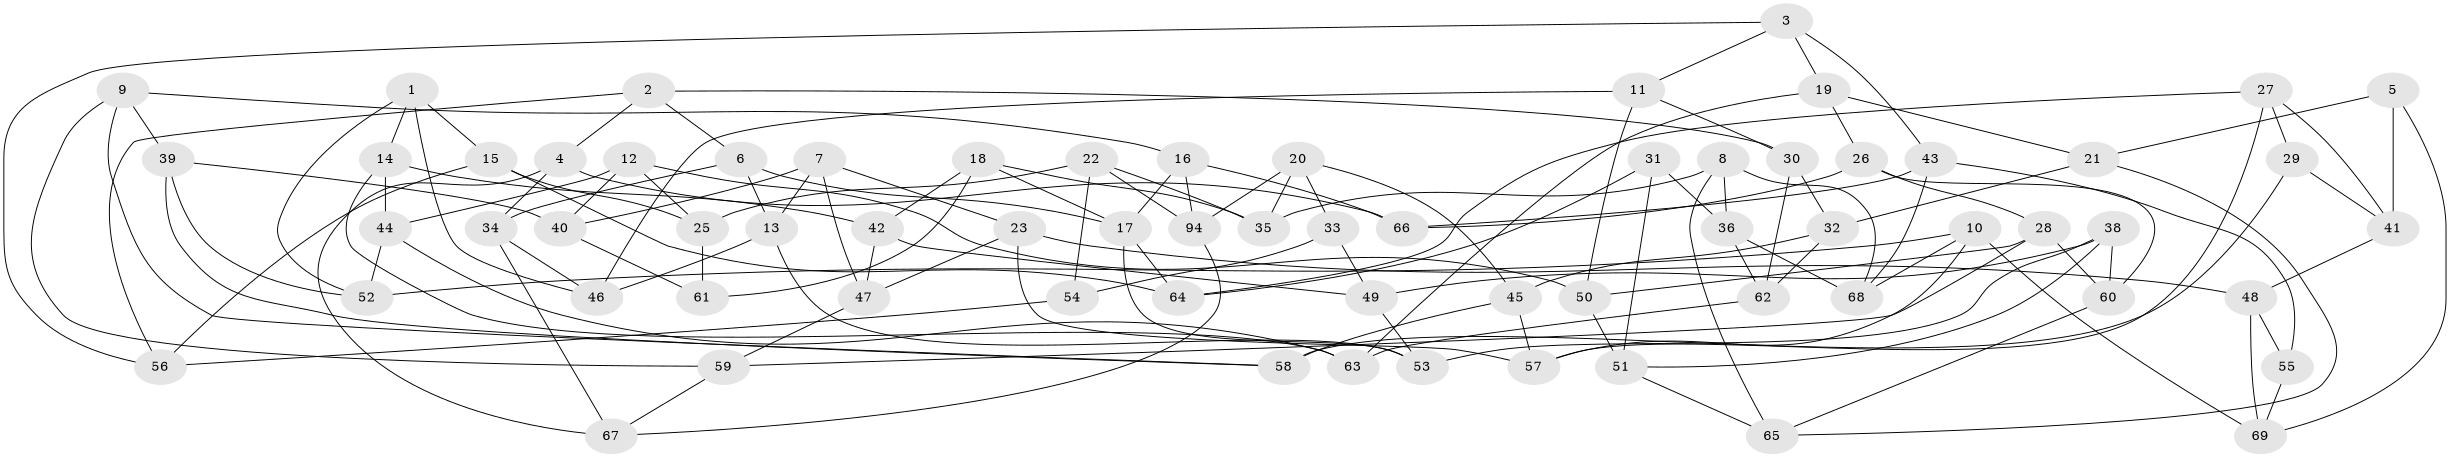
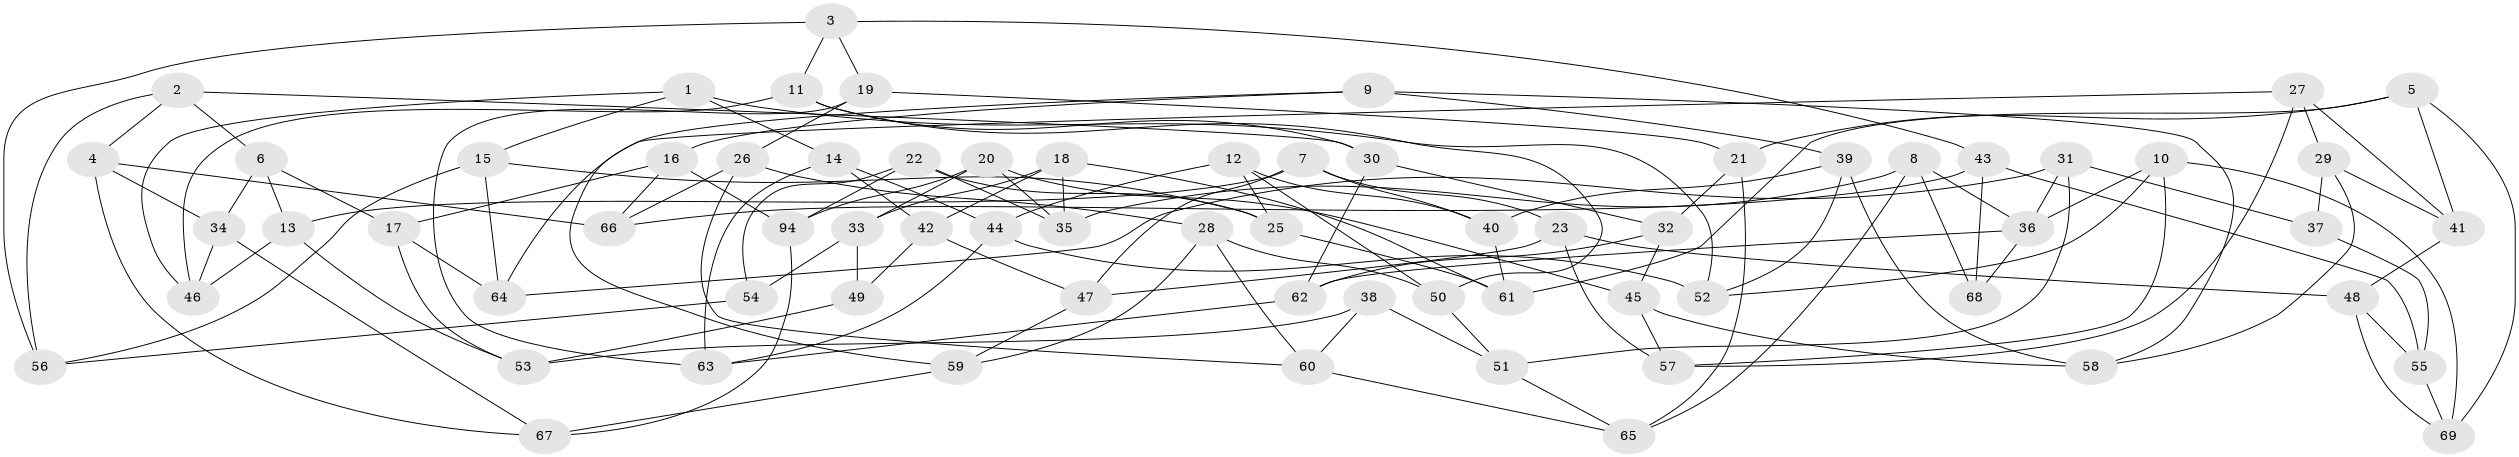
edge "5" -- "61": added
edge "18" -- "17": now "18" -- "33"
node "37": added
edge "10" -- "68": now "10" -- "36"
edge "38" -- "49": removed
